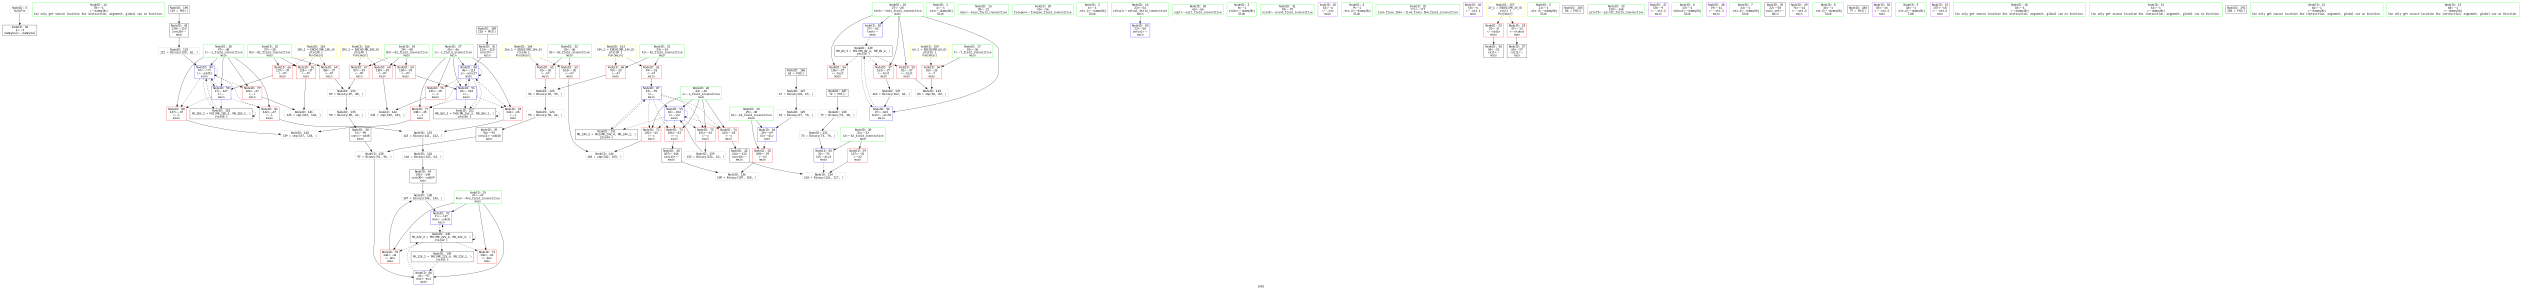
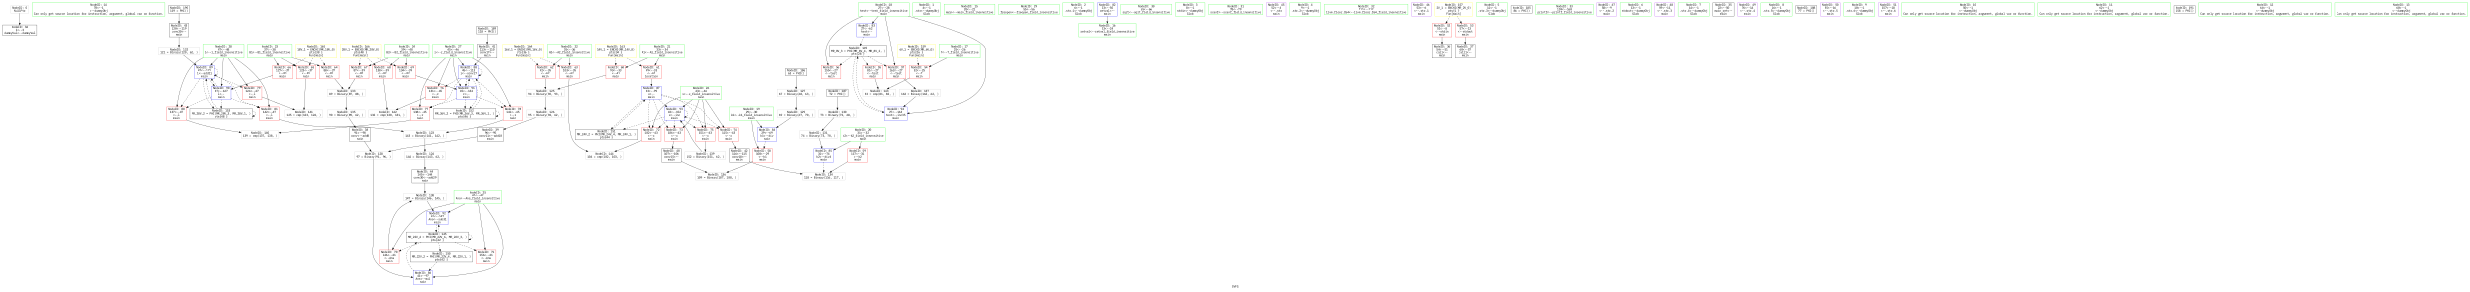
edge "NodeID: 16" -> "NodeID: 82": reversed
edge "NodeID: 18" -> "NodeID: 55": removed
node "NodeID: 61": text "main" -> "location"
